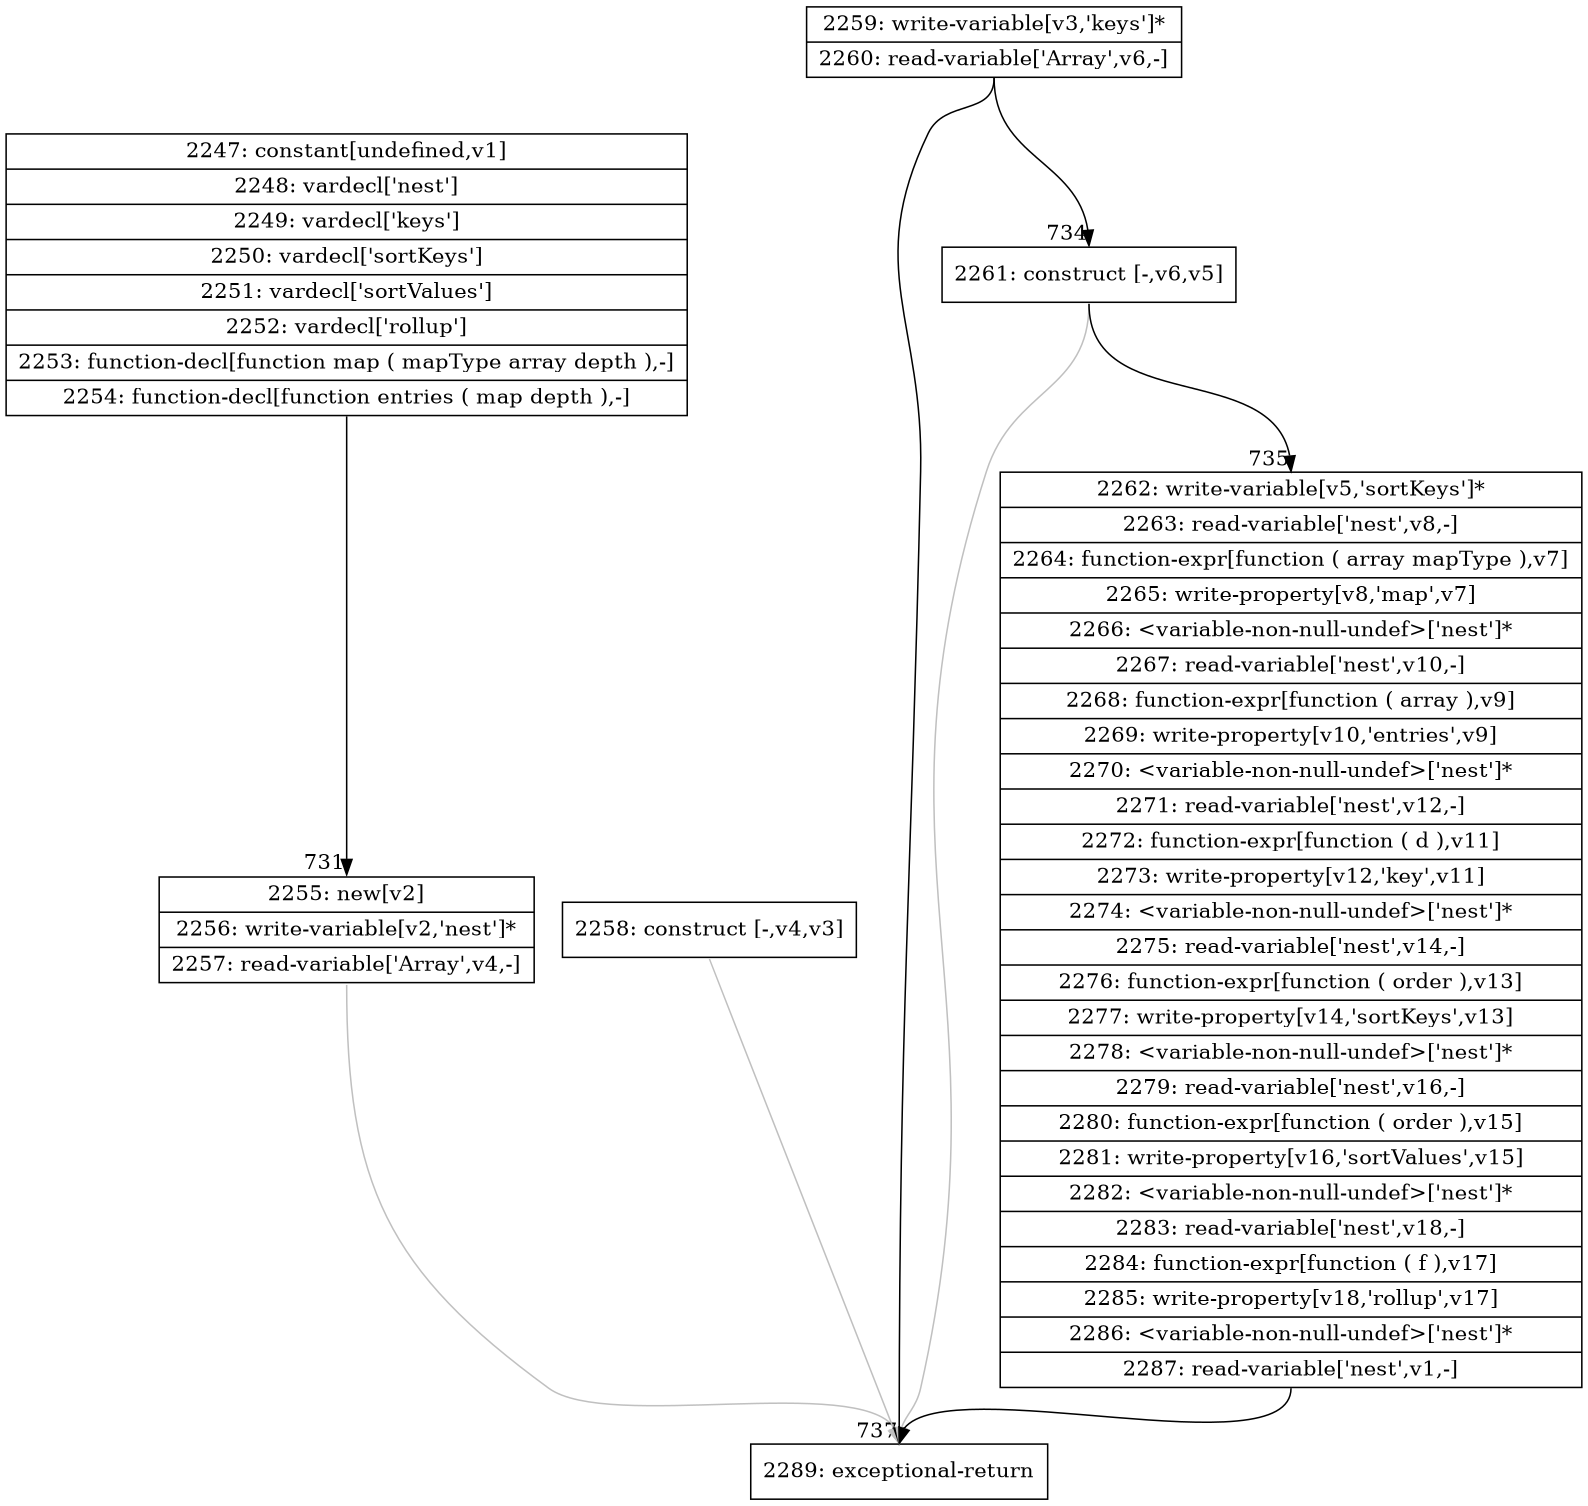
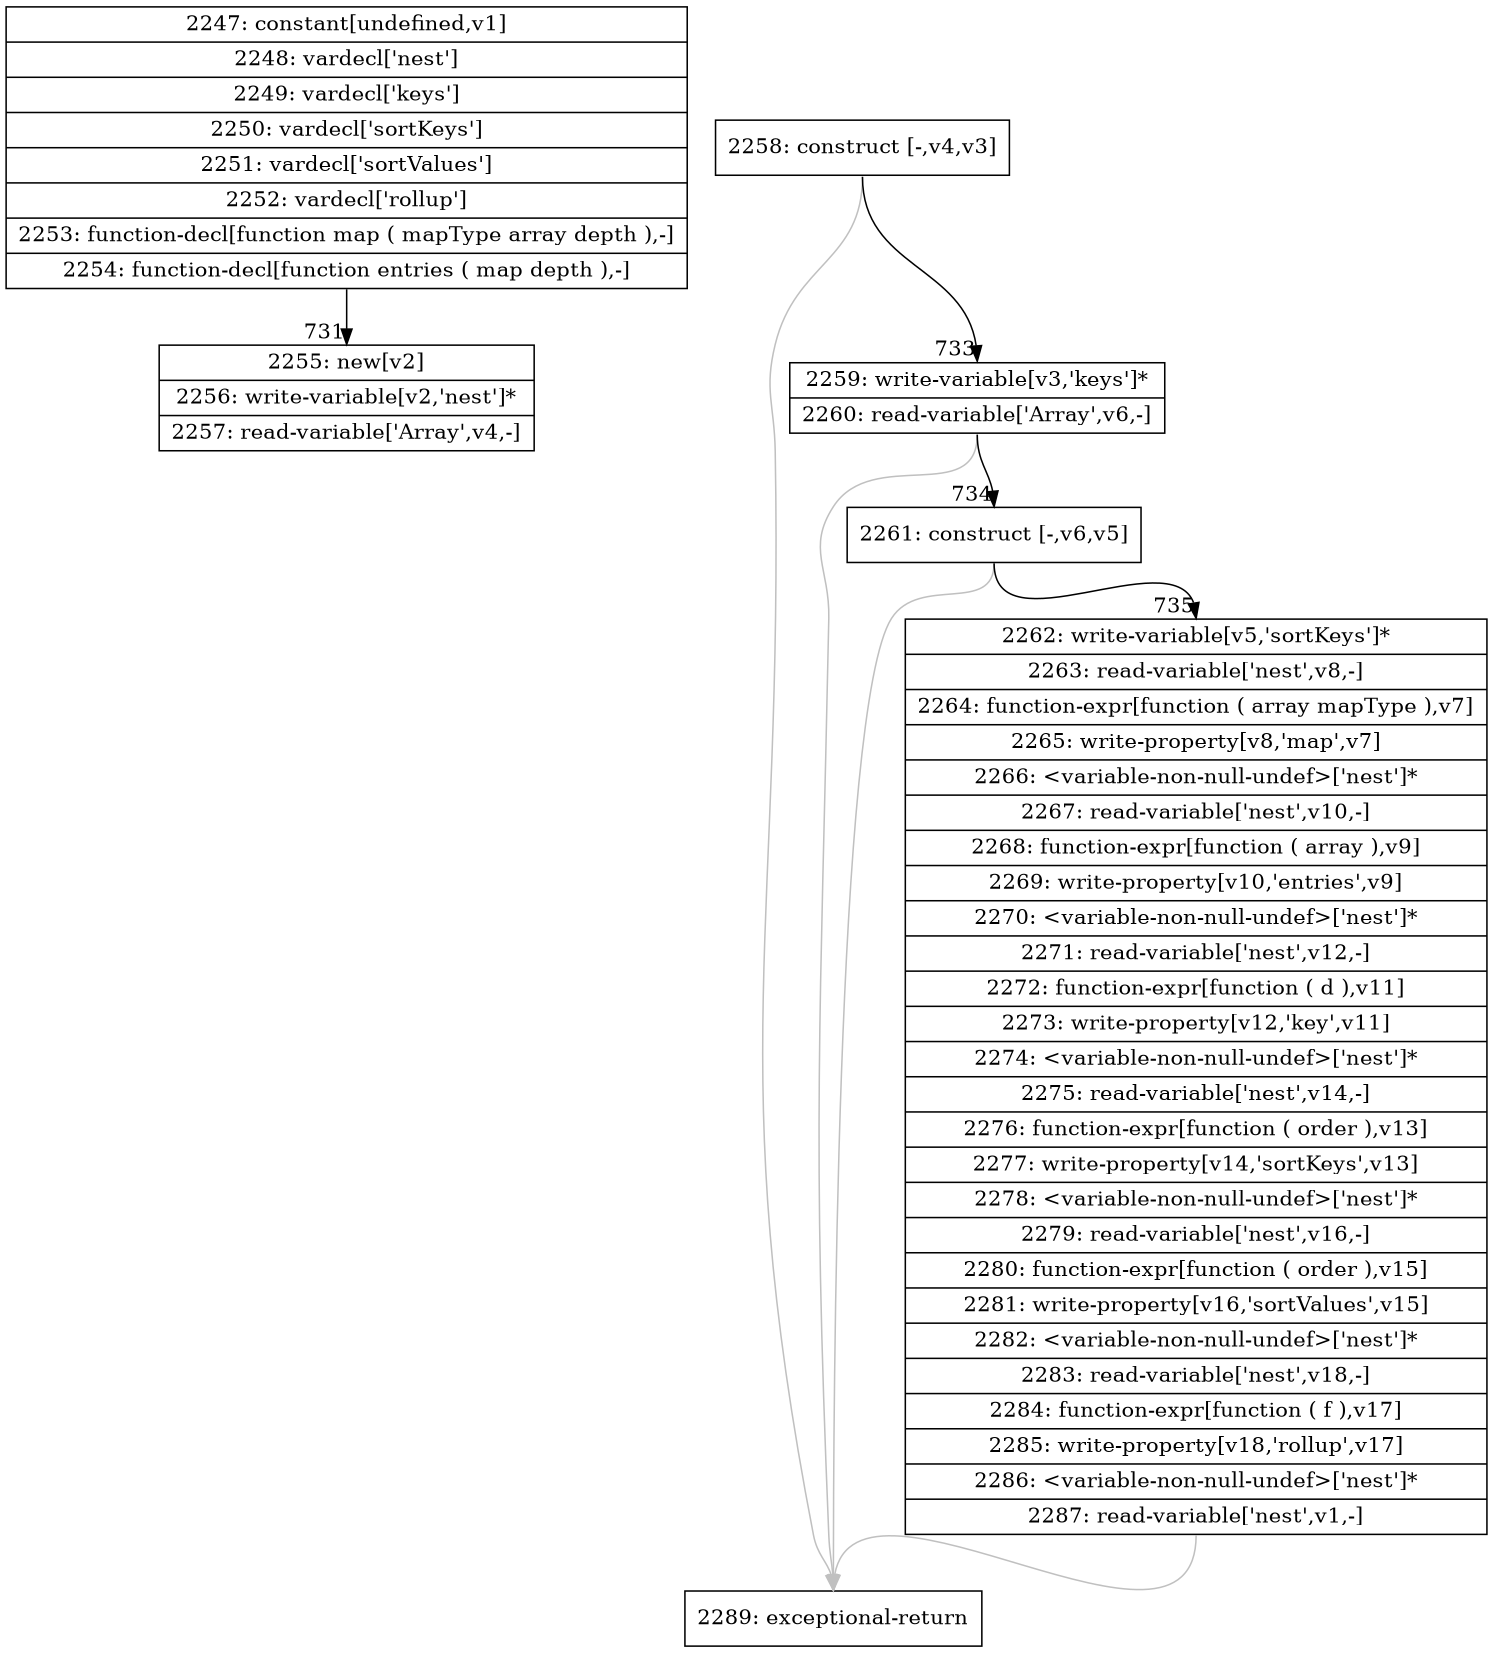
edge "2258: construct [-,v4,v3]" -> "2259: write-variable[v3,'keys']*": added
edge "2259: write-variable[v3,'keys']*" -> "2289: exceptional-return": color black -> gray
edge "2255: new[v2]" -> "2289: exceptional-return": removed
edge "2262: write-variable[v5,'sortKeys']*" -> "2289: exceptional-return": color black -> gray
